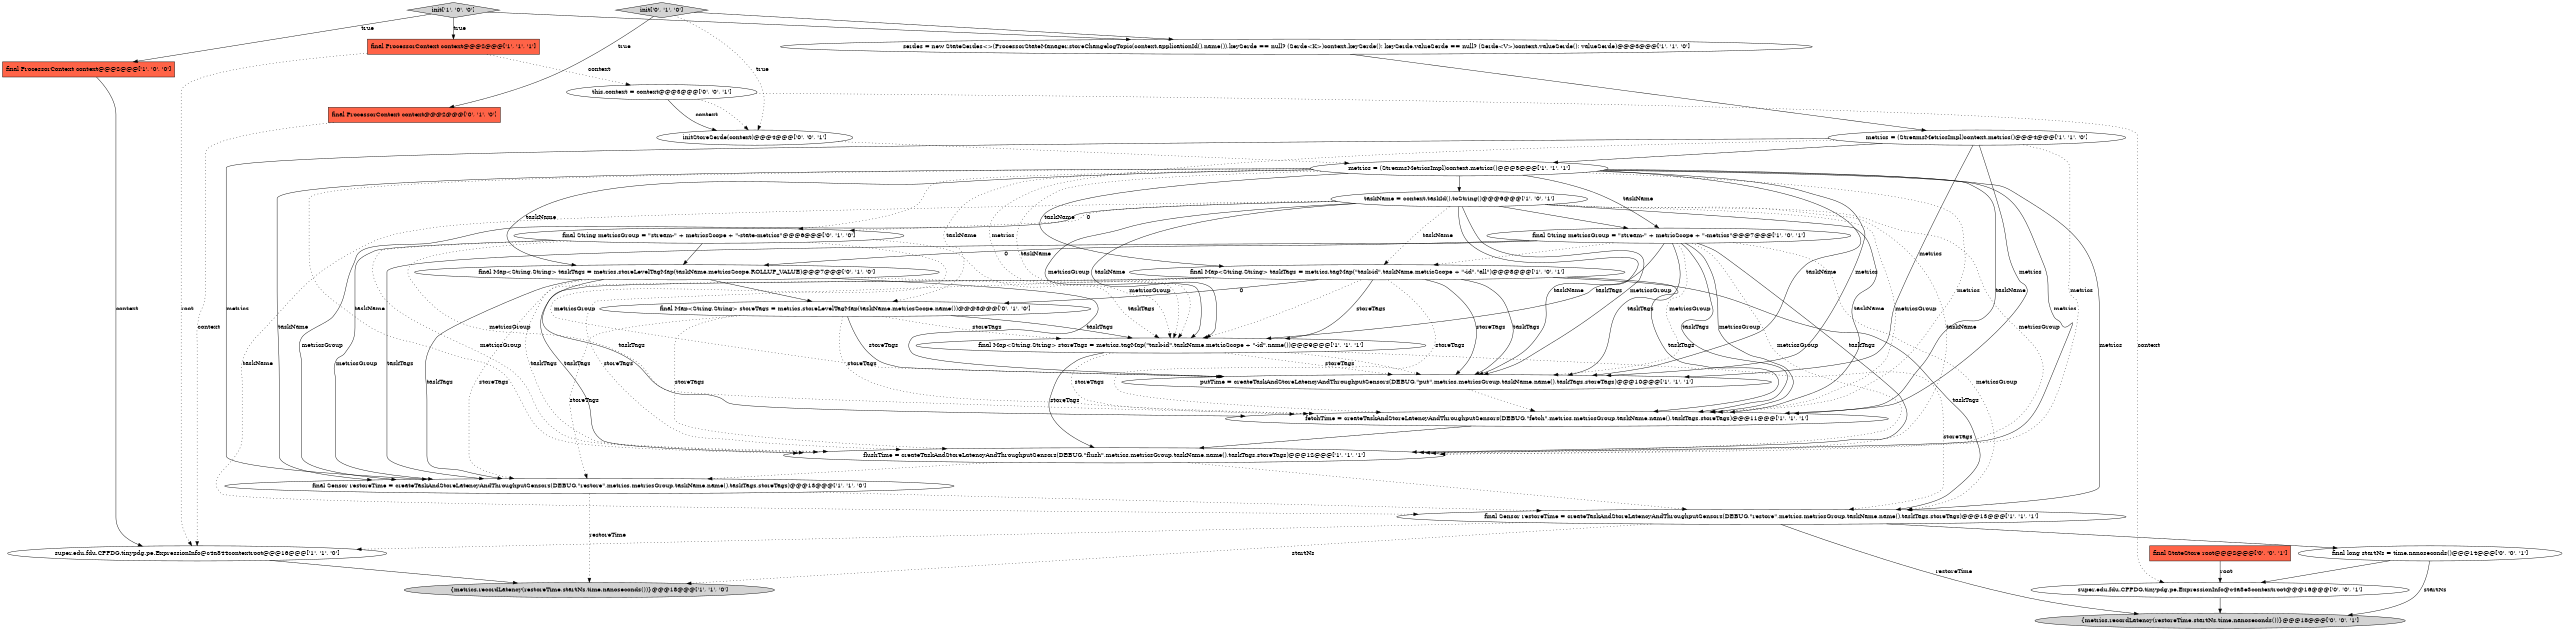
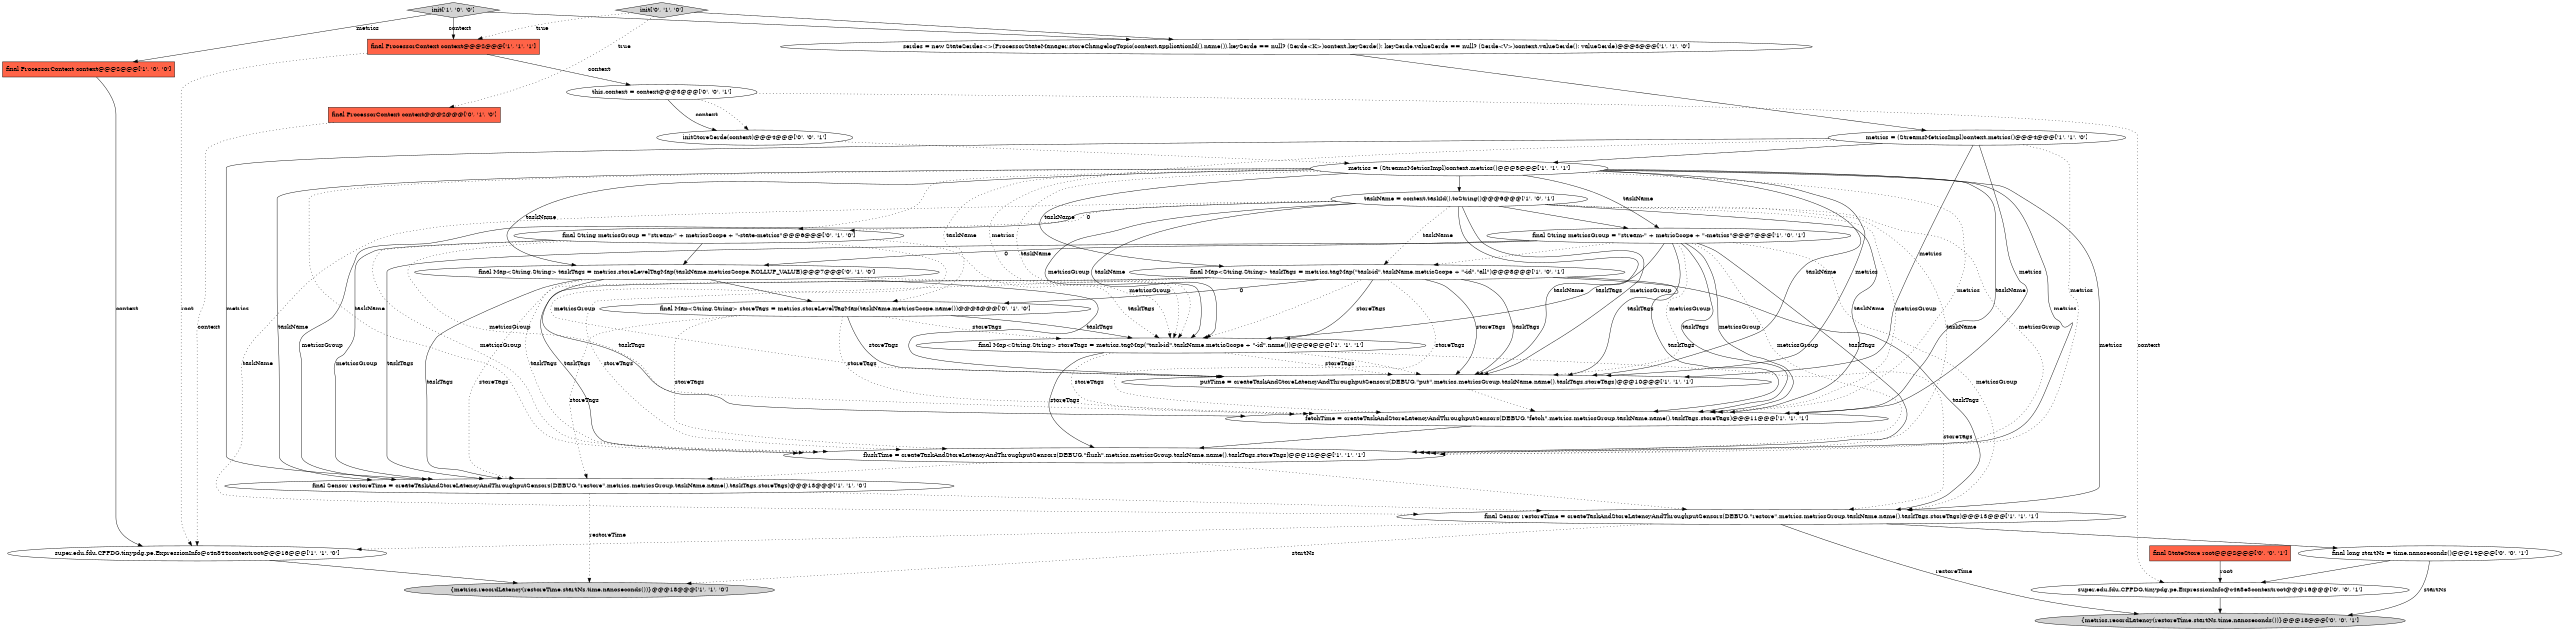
edge "init['1', '0', '0']" -> "final ProcessorContext context@@@2@@@['1', '0', '0']": label "true" -> "metrics"
edge "init['1', '0', '0']" -> "final ProcessorContext context@@@2@@@['1', '1', '1']": label "true" -> "context"
edge "init['0', '1', '0']" -> "initStoreSerde(context)@@@4@@@['0', '0', '1']": now "init['0', '1', '0']" -> "final ProcessorContext context@@@2@@@['1', '1', '1']"
edge "final ProcessorContext context@@@2@@@['1', '1', '1']" -> "this.context = context@@@3@@@['0', '0', '1']": style dotted -> solid
edge "init['0', '1', '0']" -> "final ProcessorContext context@@@2@@@['0', '1', '0']": style solid -> dotted
